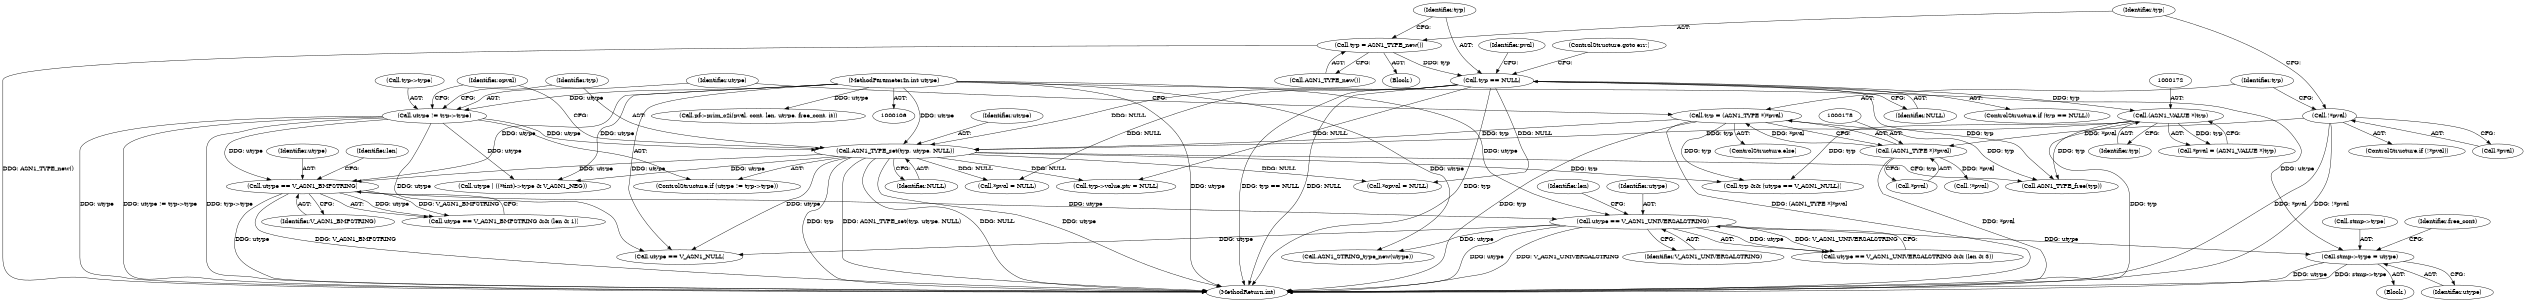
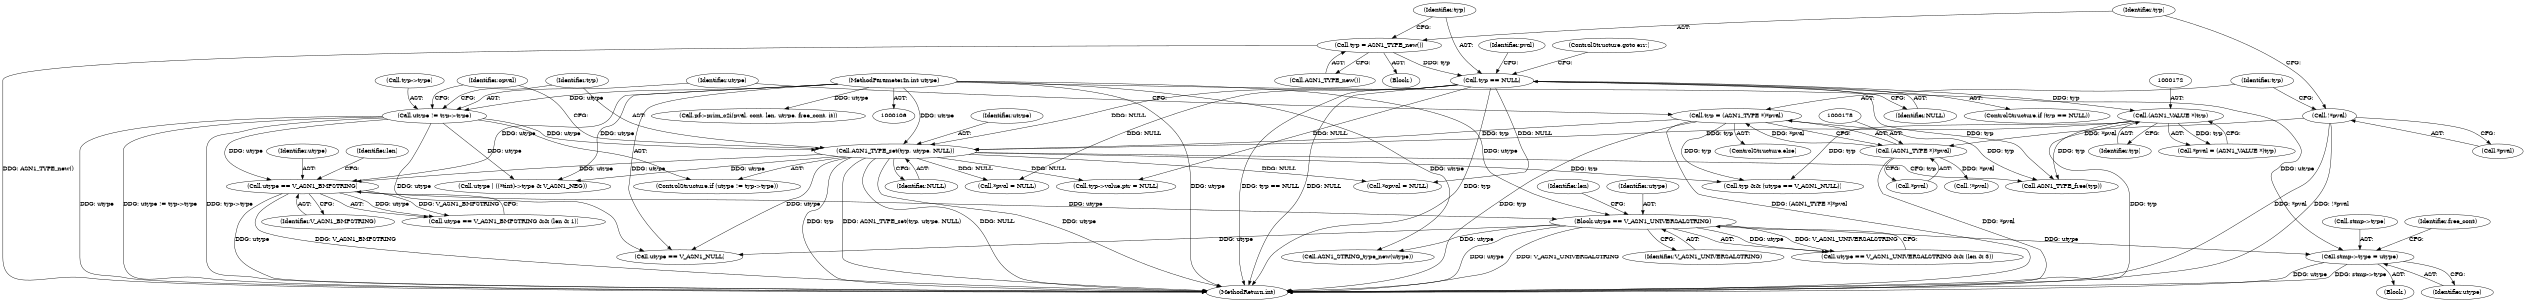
node "(ControlStructure,if (!*pval))": removed
node "(Call,utype == V_ASN1_UNIVERSALSTRING)": label "(Call,utype == V_ASN1_UNIVERSALSTRING)" -> "(Block,utype == V_ASN1_UNIVERSALSTRING)"
